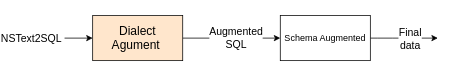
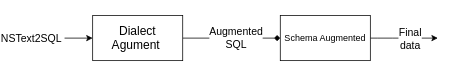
node "Dialect Agument": fillcolor #ffe6cc -> #ffffff
edge "Dialect Agument" -> "Schema Augmented": arrowhead classic -> diamond
